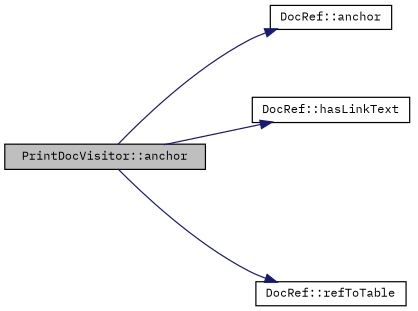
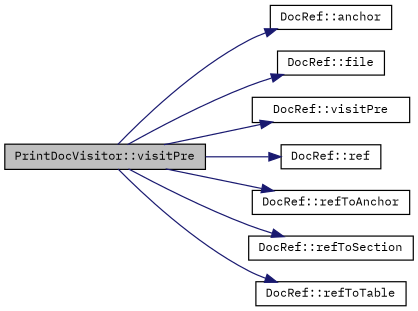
node "DocRef::file": added
node "DocRef::hasLinkText": label "DocRef::hasLinkText" -> "DocRef::visitPre"
node "PrintDocVisitor::anchor": label "PrintDocVisitor::anchor" -> "PrintDocVisitor::visitPre"
node "DocRef::ref": added
node "DocRef::refToAnchor": added
node "DocRef::refToSection": added
